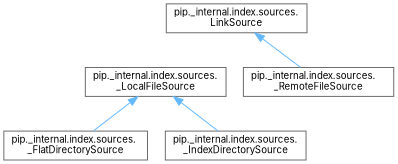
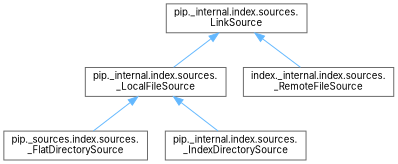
edge "pip._internal.index.sources. _LocalFileSource" -> "pip._internal.index.sources. LinkSource": added
node "pip._internal.index.sources. _RemoteFileSource": label "pip._internal.index.sources. _RemoteFileSource" -> "index._internal.index.sources. _RemoteFileSource"
node "pip._internal.index.sources. _FlatDirectorySource": label "pip._internal.index.sources. _FlatDirectorySource" -> "pip._sources.index.sources. _FlatDirectorySource"
